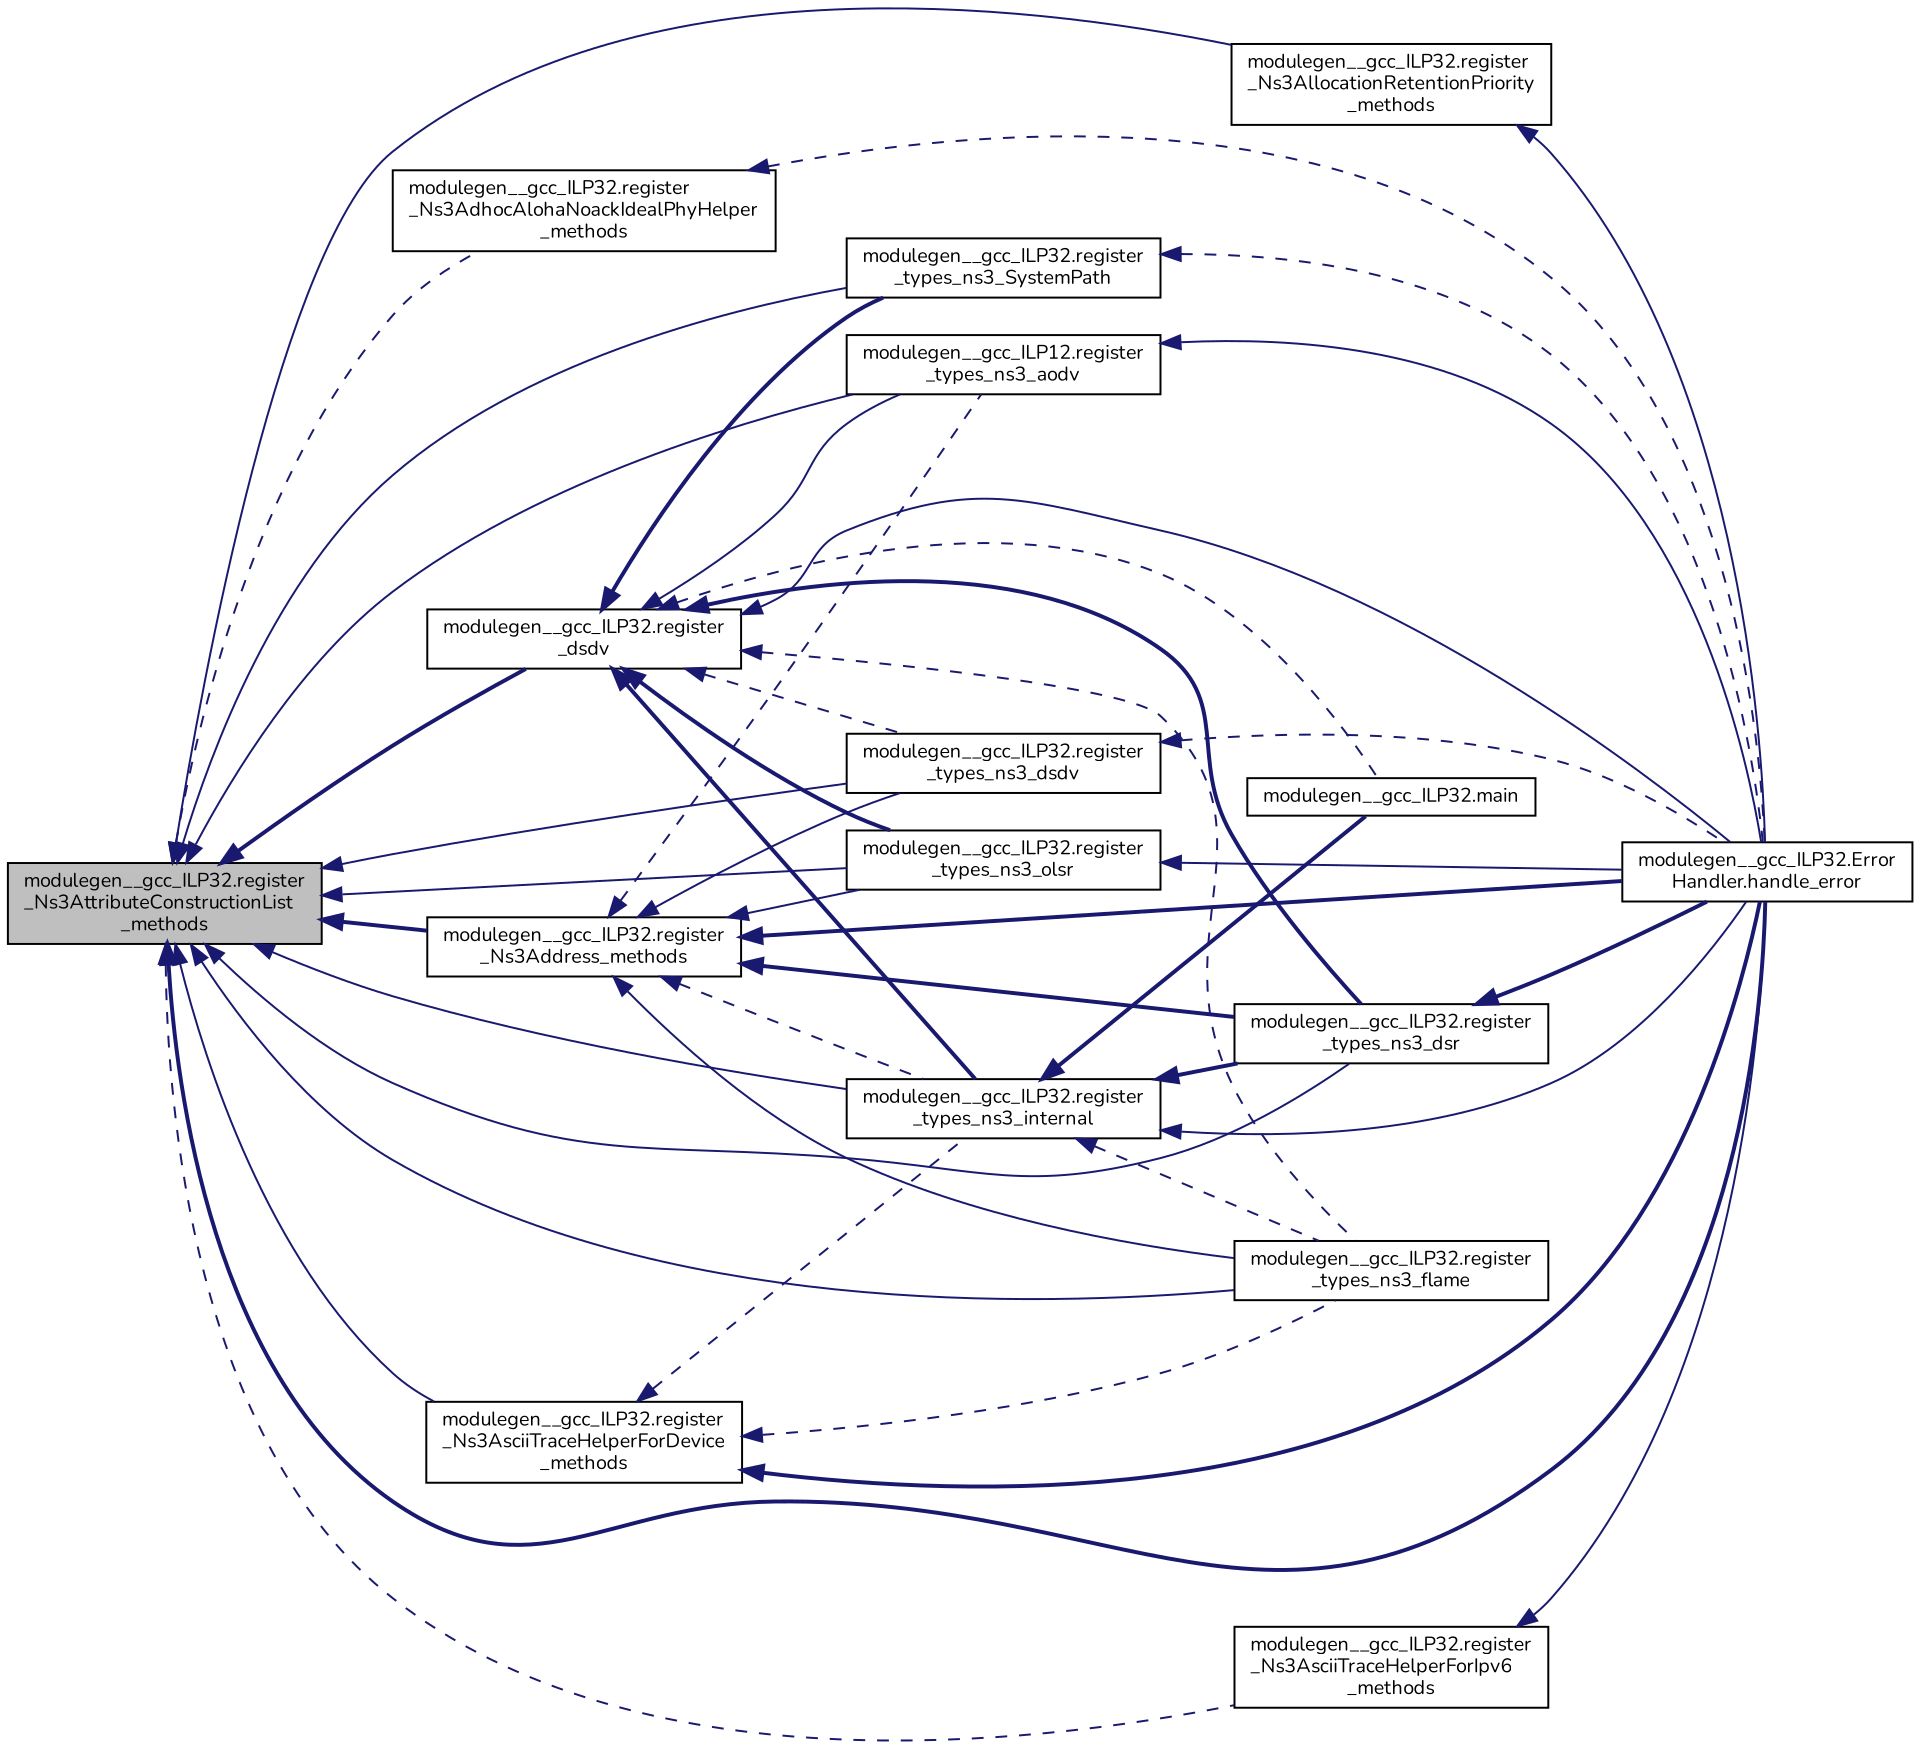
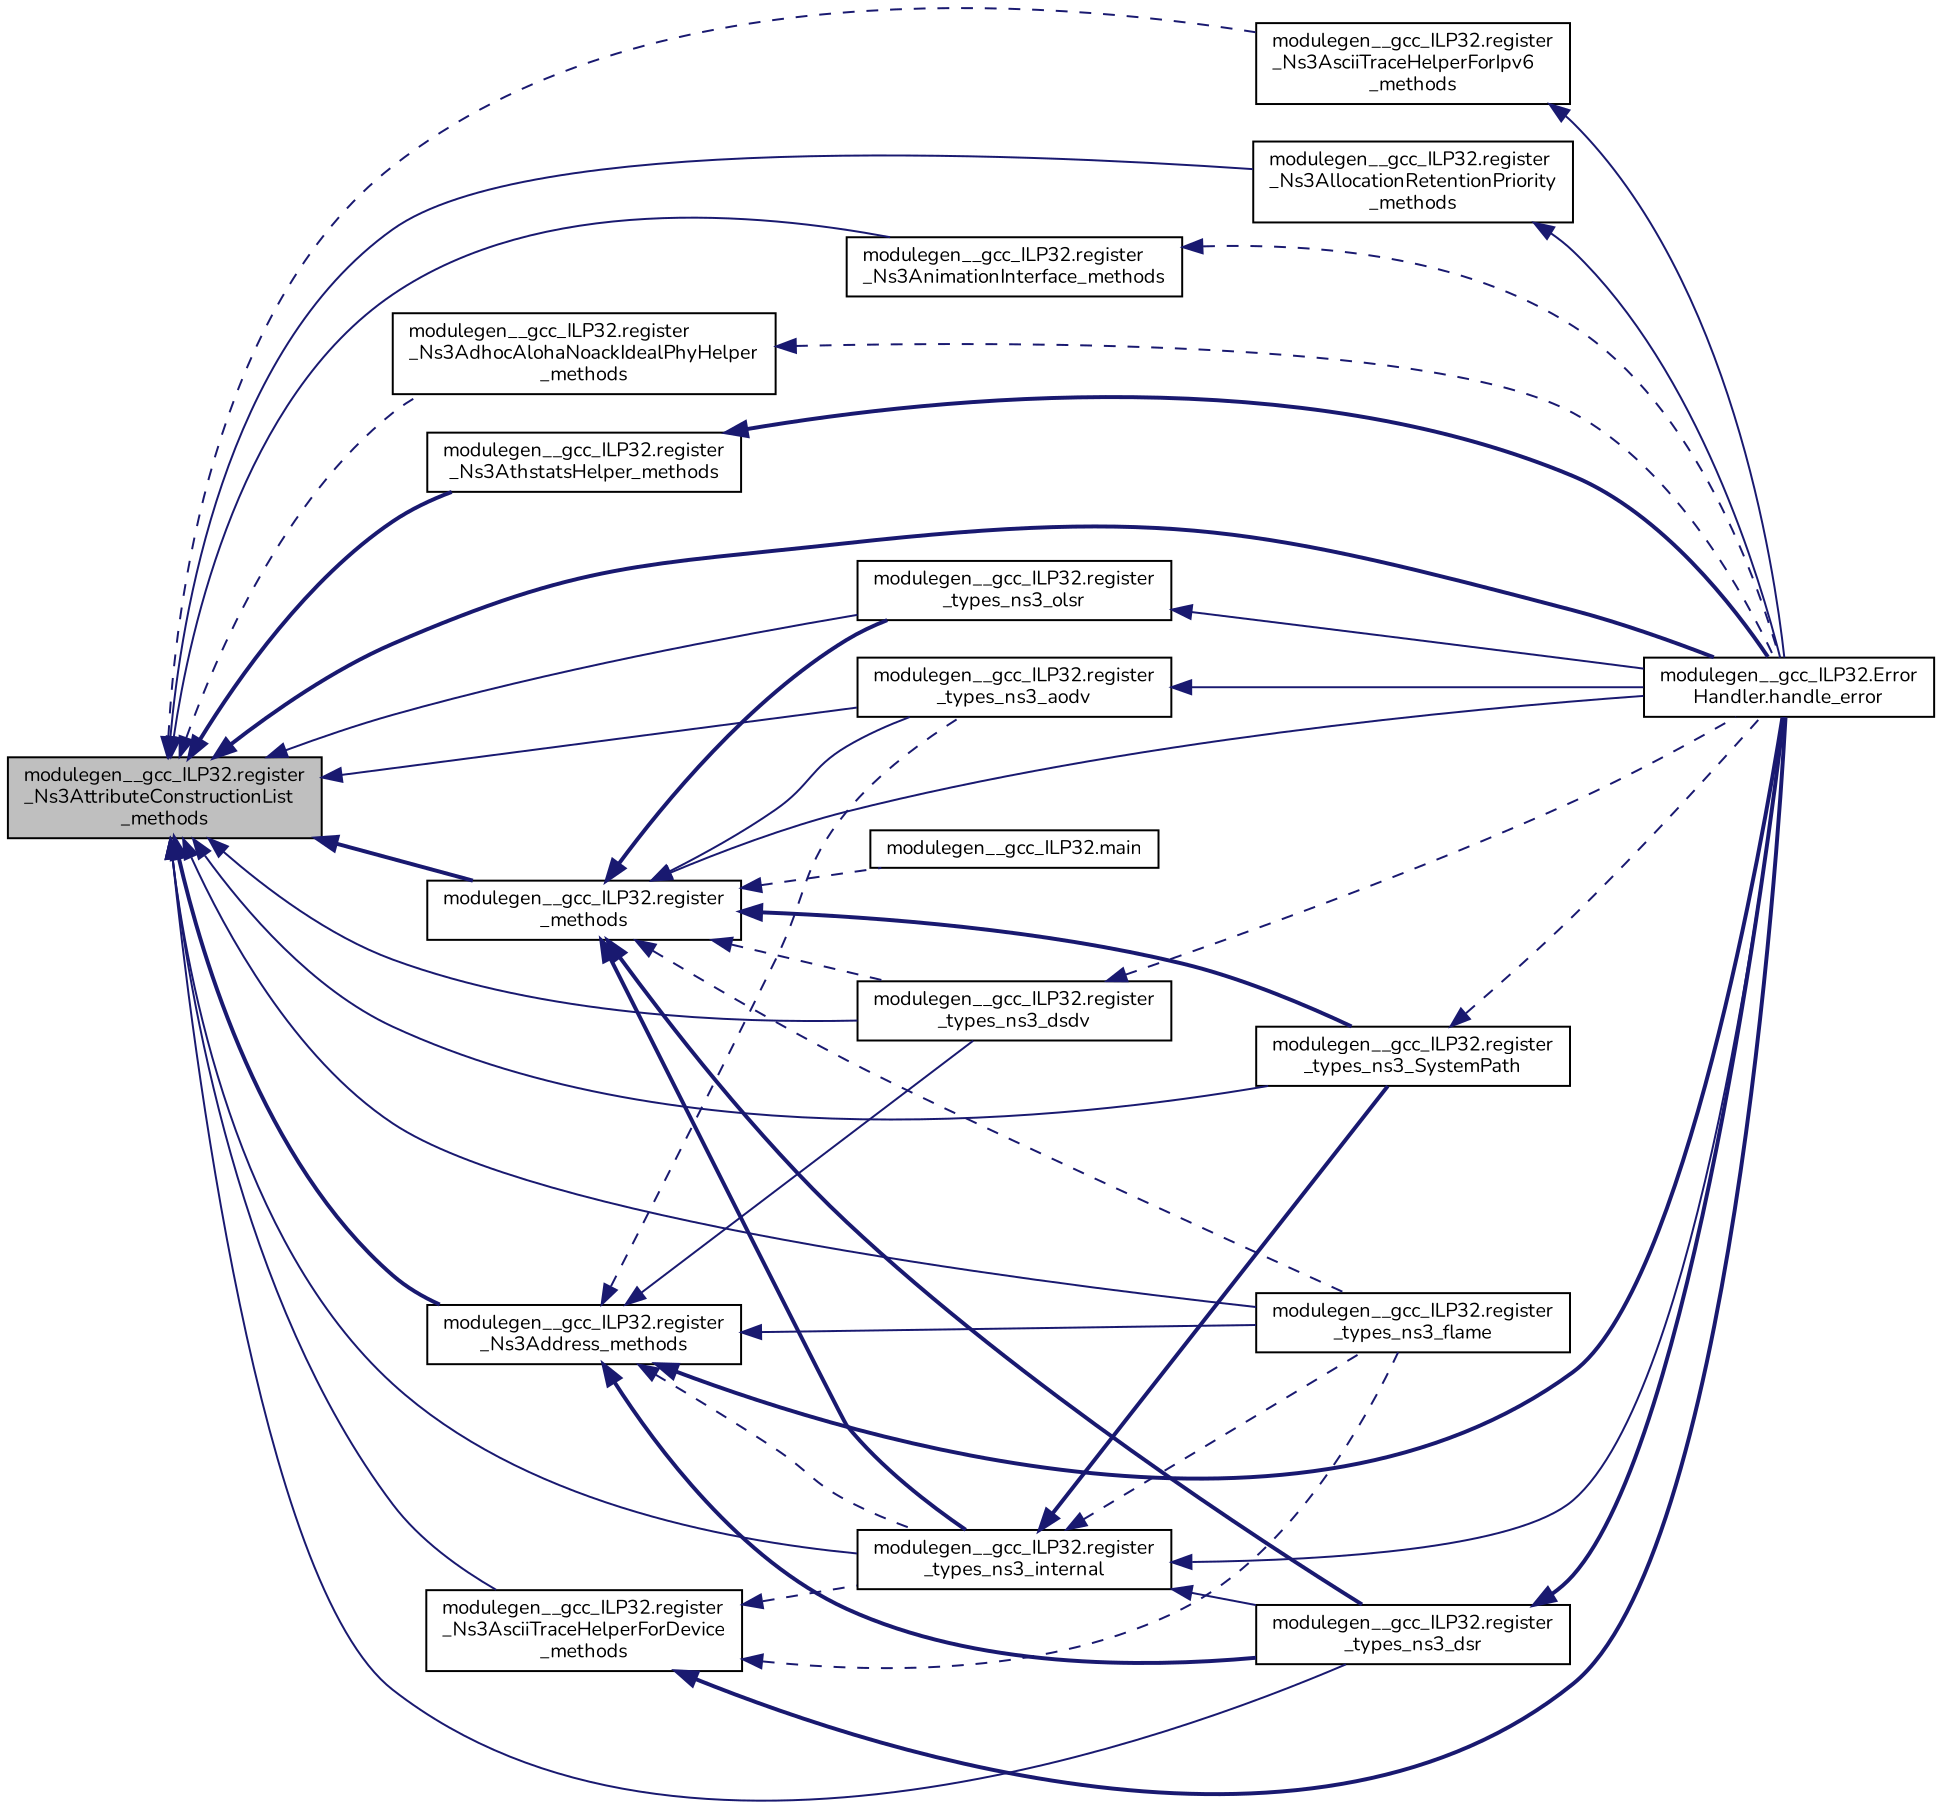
node "modulegen__gcc_ILP32.register _Ns3AnimationInterface_methods": added
node "modulegen__gcc_ILP12.register _types_ns3_aodv": label "modulegen__gcc_ILP12.register _types_ns3_aodv" -> "modulegen__gcc_ILP32.register _types_ns3_aodv"
node "modulegen__gcc_ILP32.register _Ns3AthstatsHelper_methods": added
node "modulegen__gcc_ILP32.register _dsdv": label "modulegen__gcc_ILP32.register _dsdv" -> "modulegen__gcc_ILP32.register _methods"
edge "modulegen__gcc_ILP32.register _types_ns3_olsr" -> "modulegen__gcc_ILP32.register _Ns3Address_methods": removed
edge "modulegen__gcc_ILP32.main" -> "modulegen__gcc_ILP32.register _types_ns3_internal": now "modulegen__gcc_ILP32.register _types_ns3_SystemPath" -> "modulegen__gcc_ILP32.register _types_ns3_internal"
edge "modulegen__gcc_ILP32.register _types_ns3_dsr" -> "modulegen__gcc_ILP32.register _types_ns3_internal": style bold -> solid
